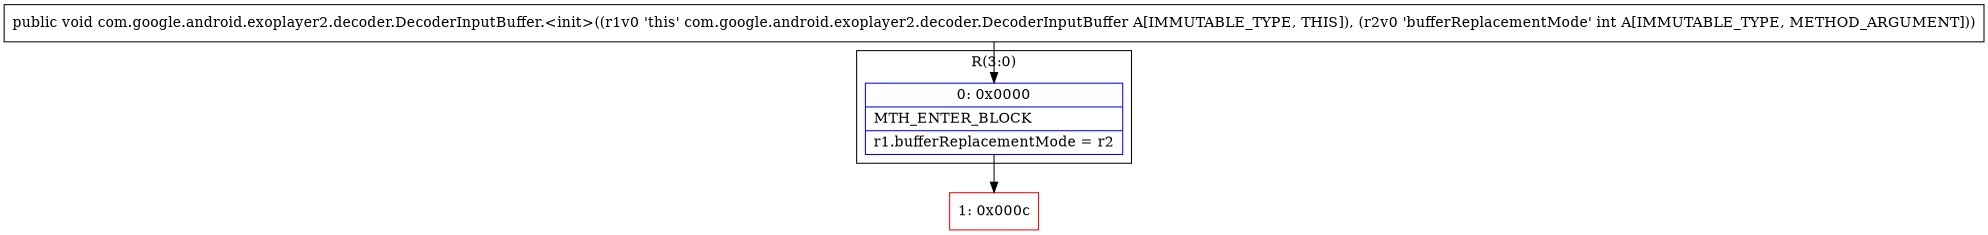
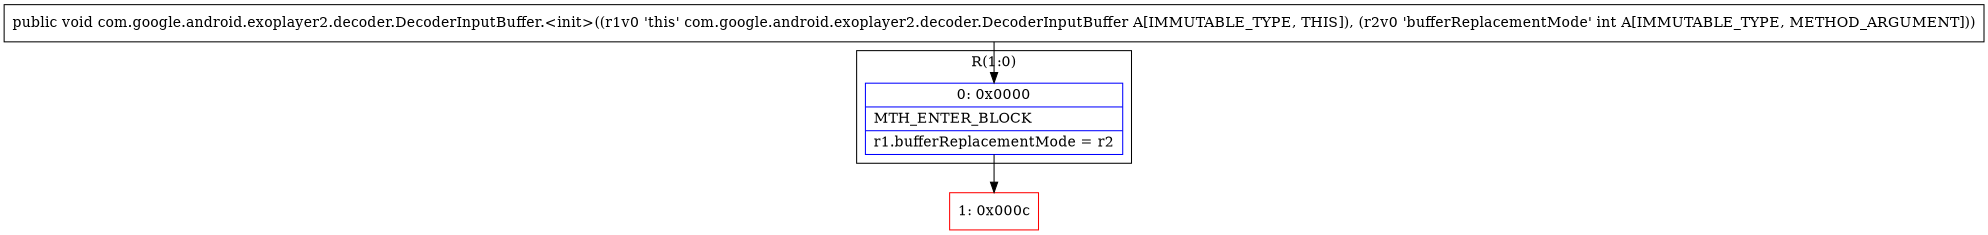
cluster "R(3:0)": label "R(3:0)" -> "R(1:0)"
